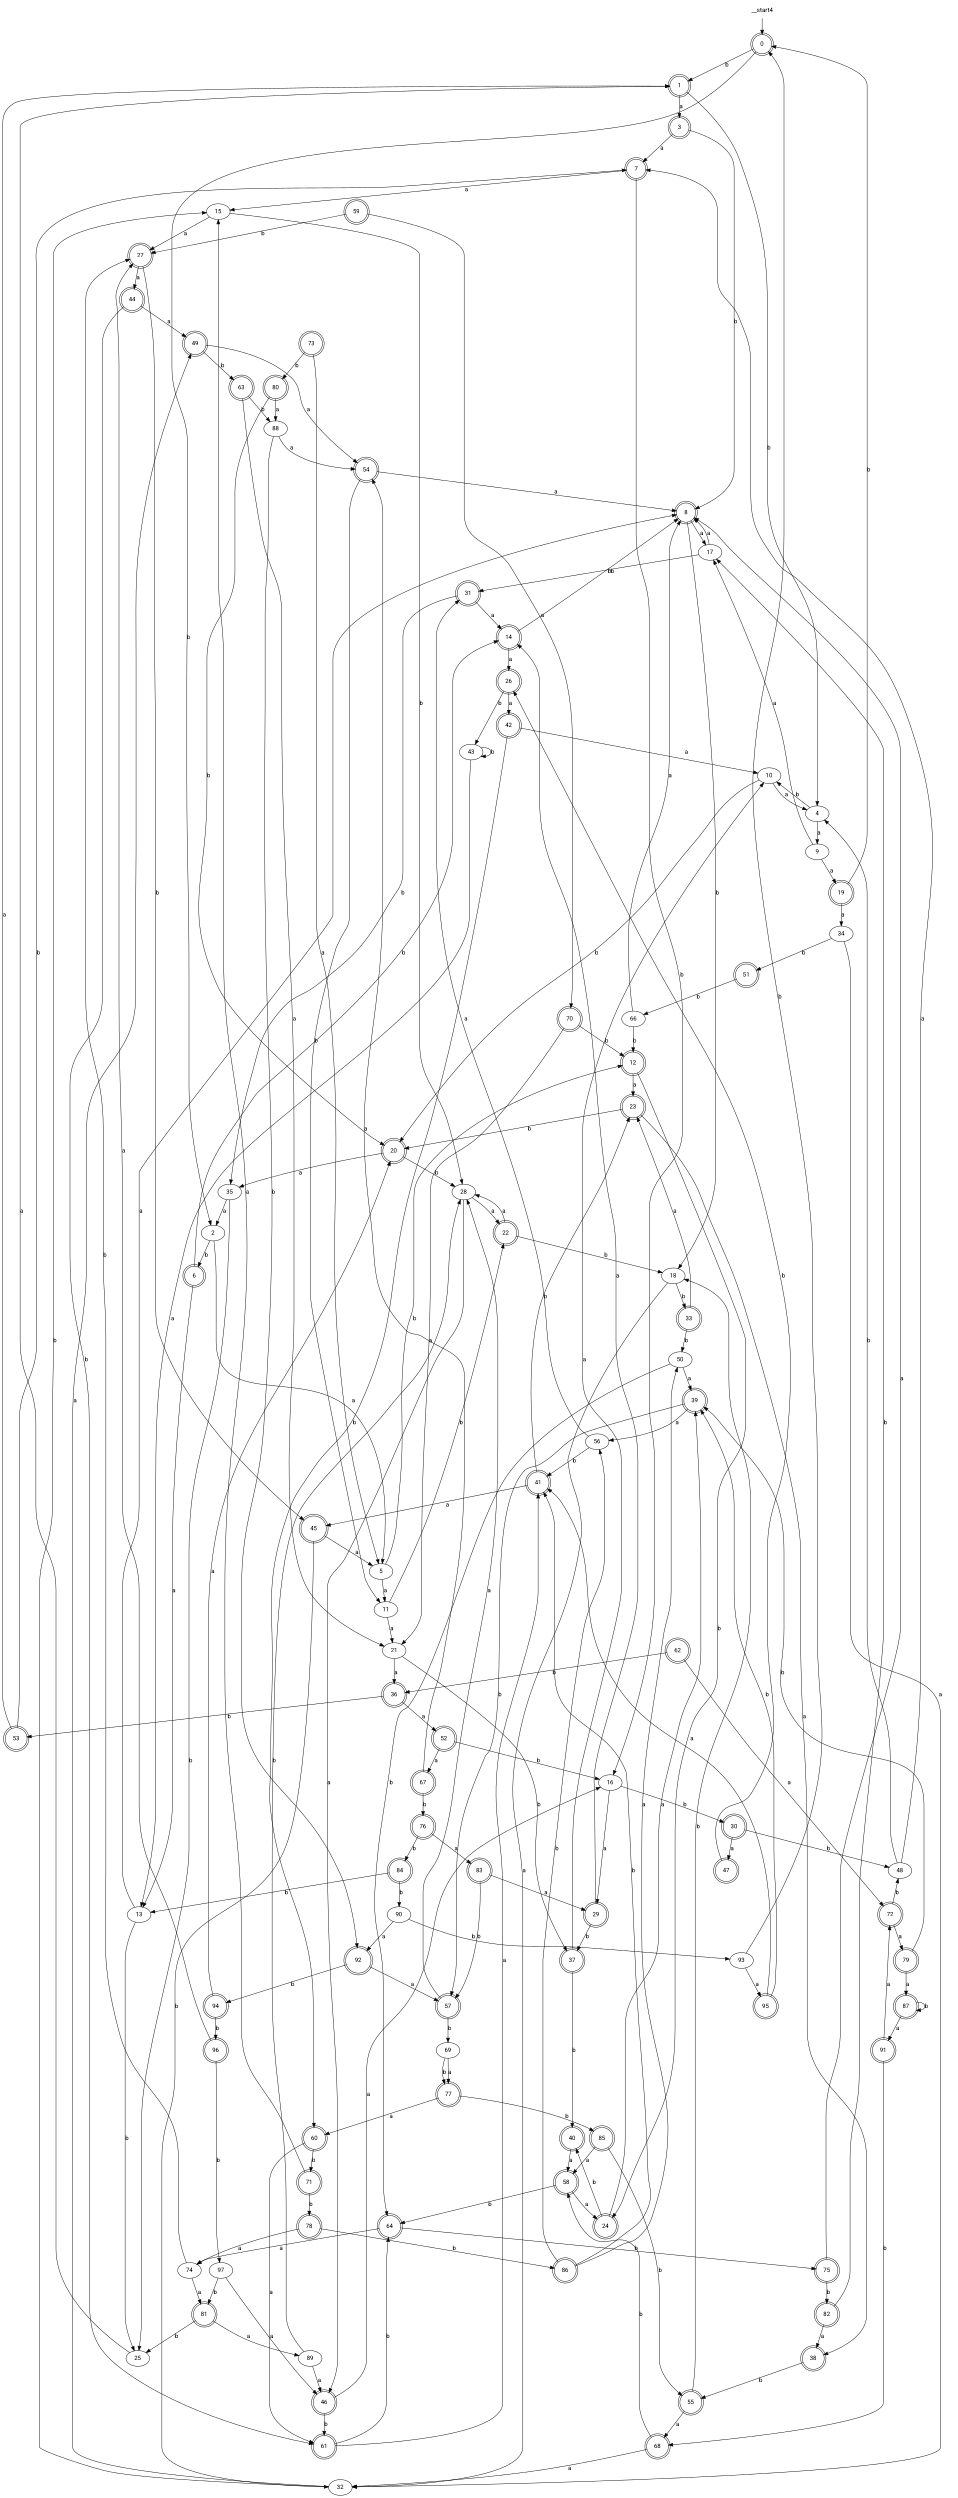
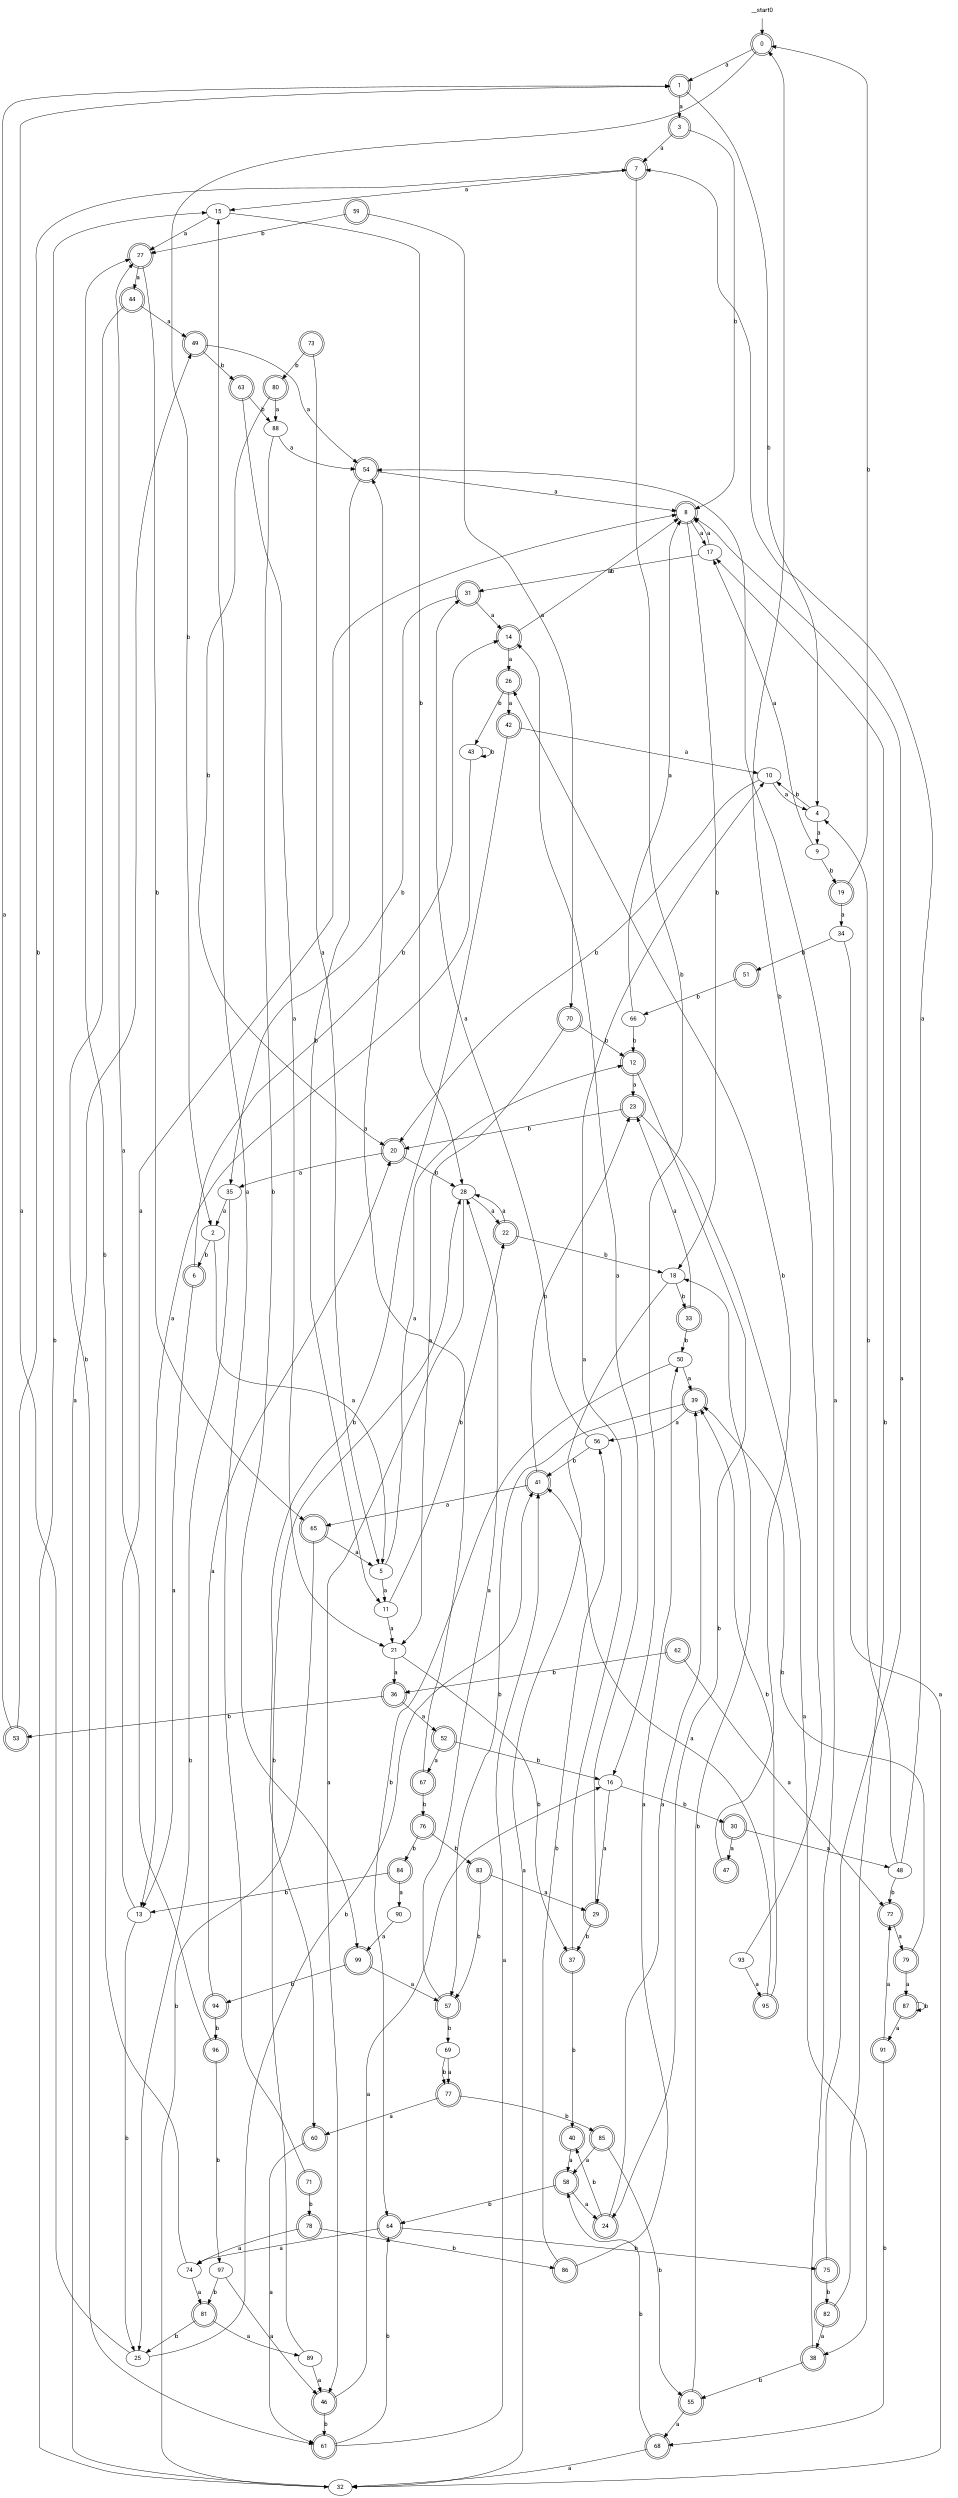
node "__start4": label "__start4" -> "__start0"
edge "0" -> "1": label "b" -> "a"
edge "14" -> "8": label "b" -> "a"
edge "9" -> "19": label "a" -> "b"
edge "38" -> "54": added, label "a"
edge "5" -> "12": label "b" -> "a"
node "45": label "45" -> "65"
edge "76" -> "83": label "a" -> "b"
edge "30" -> "48": label "b" -> "a"
edge "86" -> "41": now "25" -> "41"
edge "84" -> "90": label "b" -> "a"
edge "72" -> "48": reversed
edge "90" -> "93": removed, label "b"
node "92": label "92" -> "99"
edge "60" -> "71": removed, label "b"
